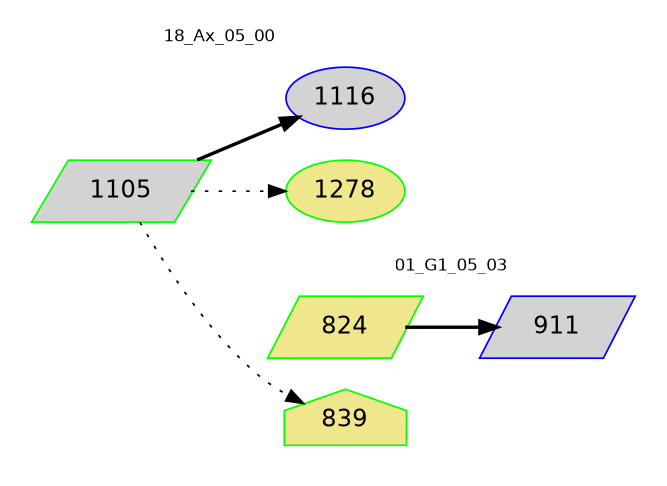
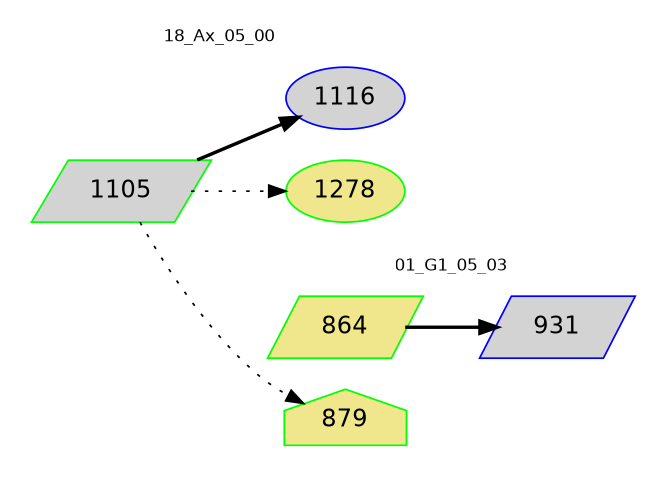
node "824": label "824" -> "864"
node "911": label "911" -> "931"
node "839": label "839" -> "879"
